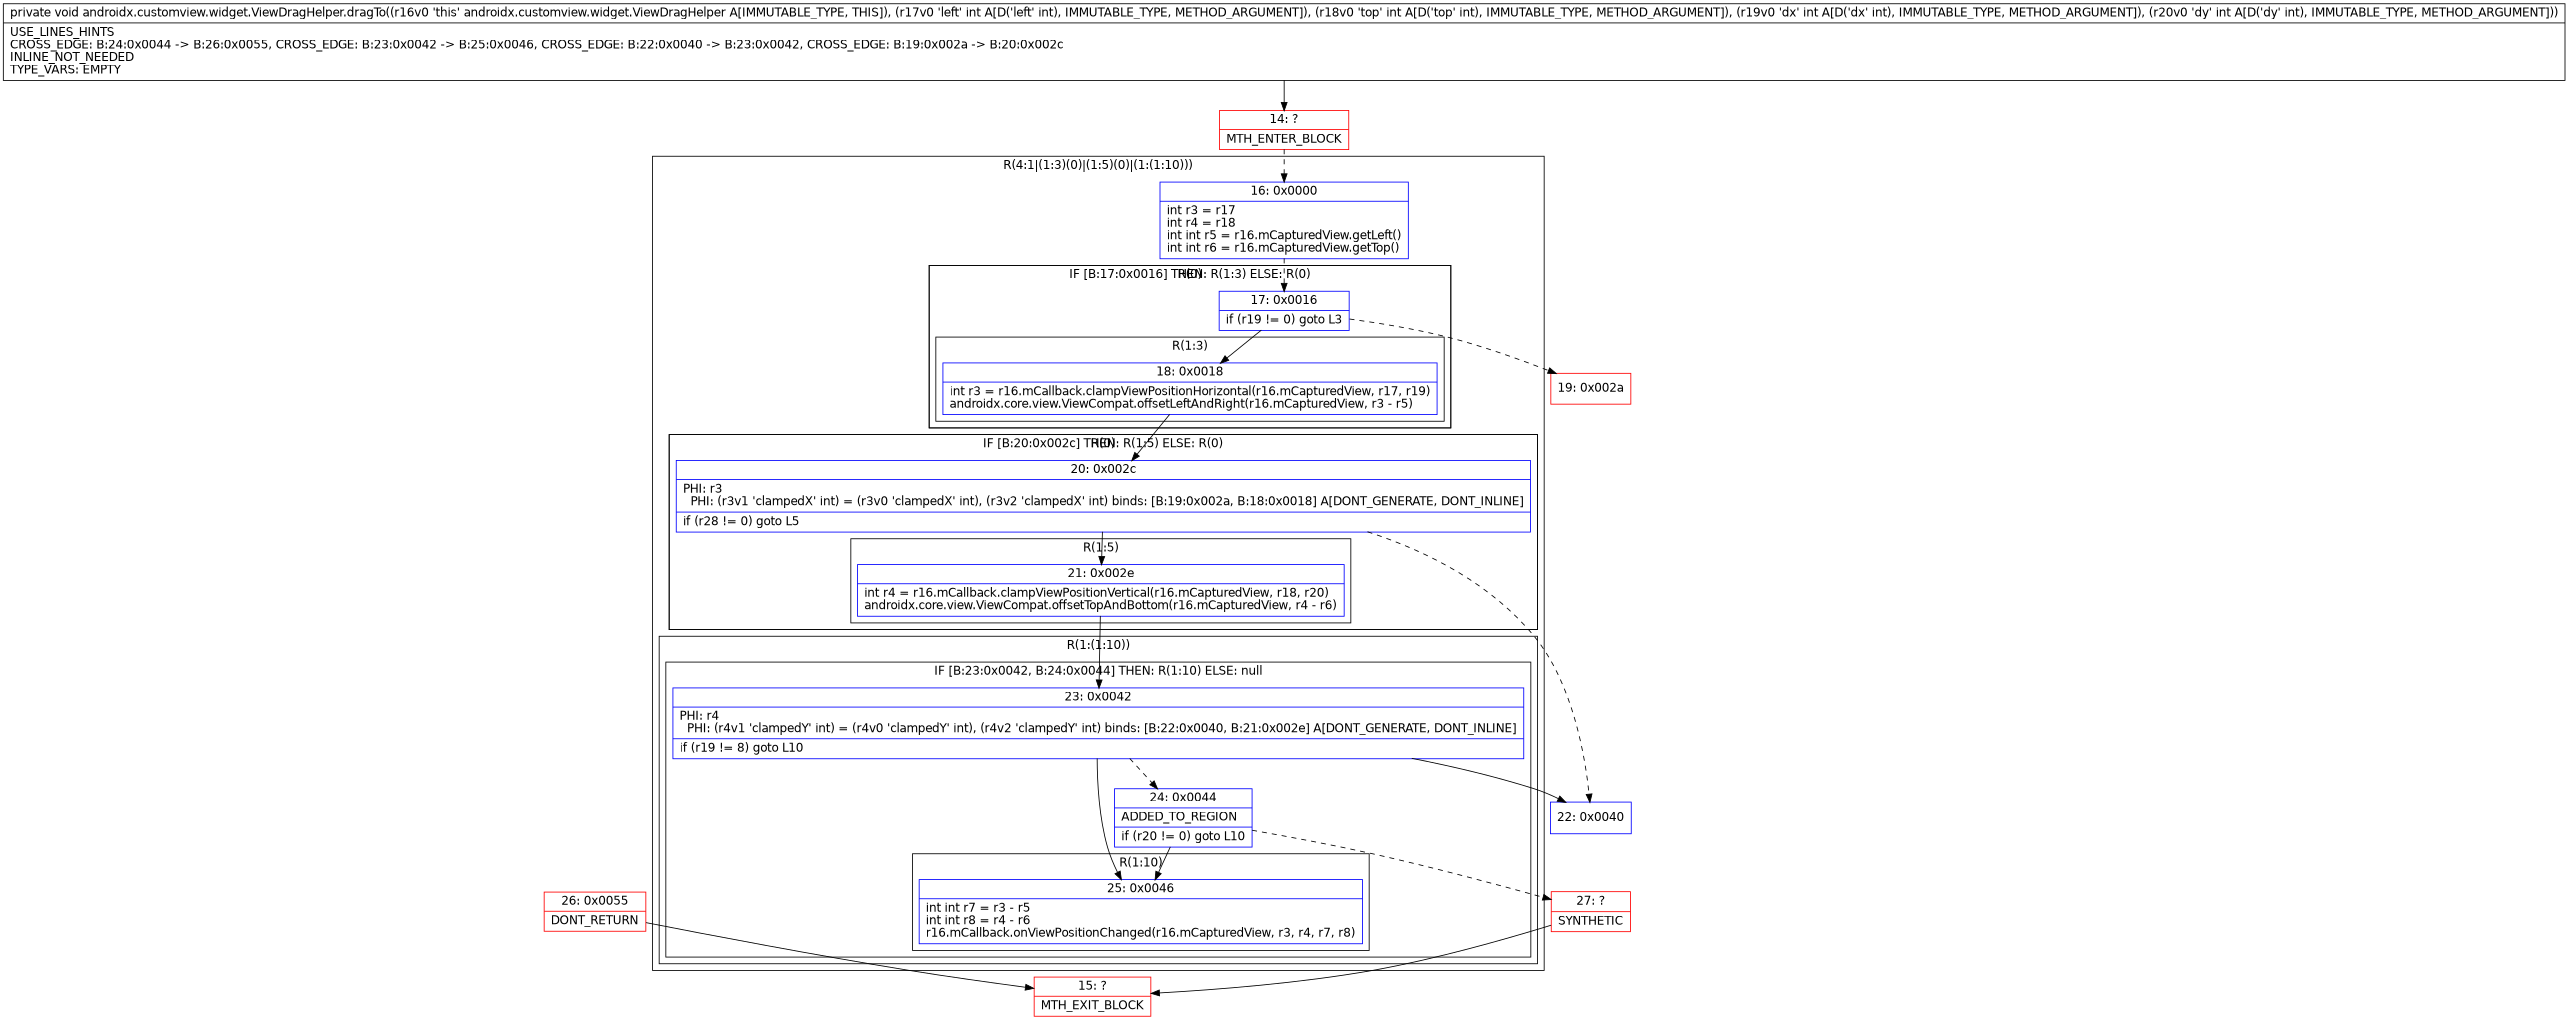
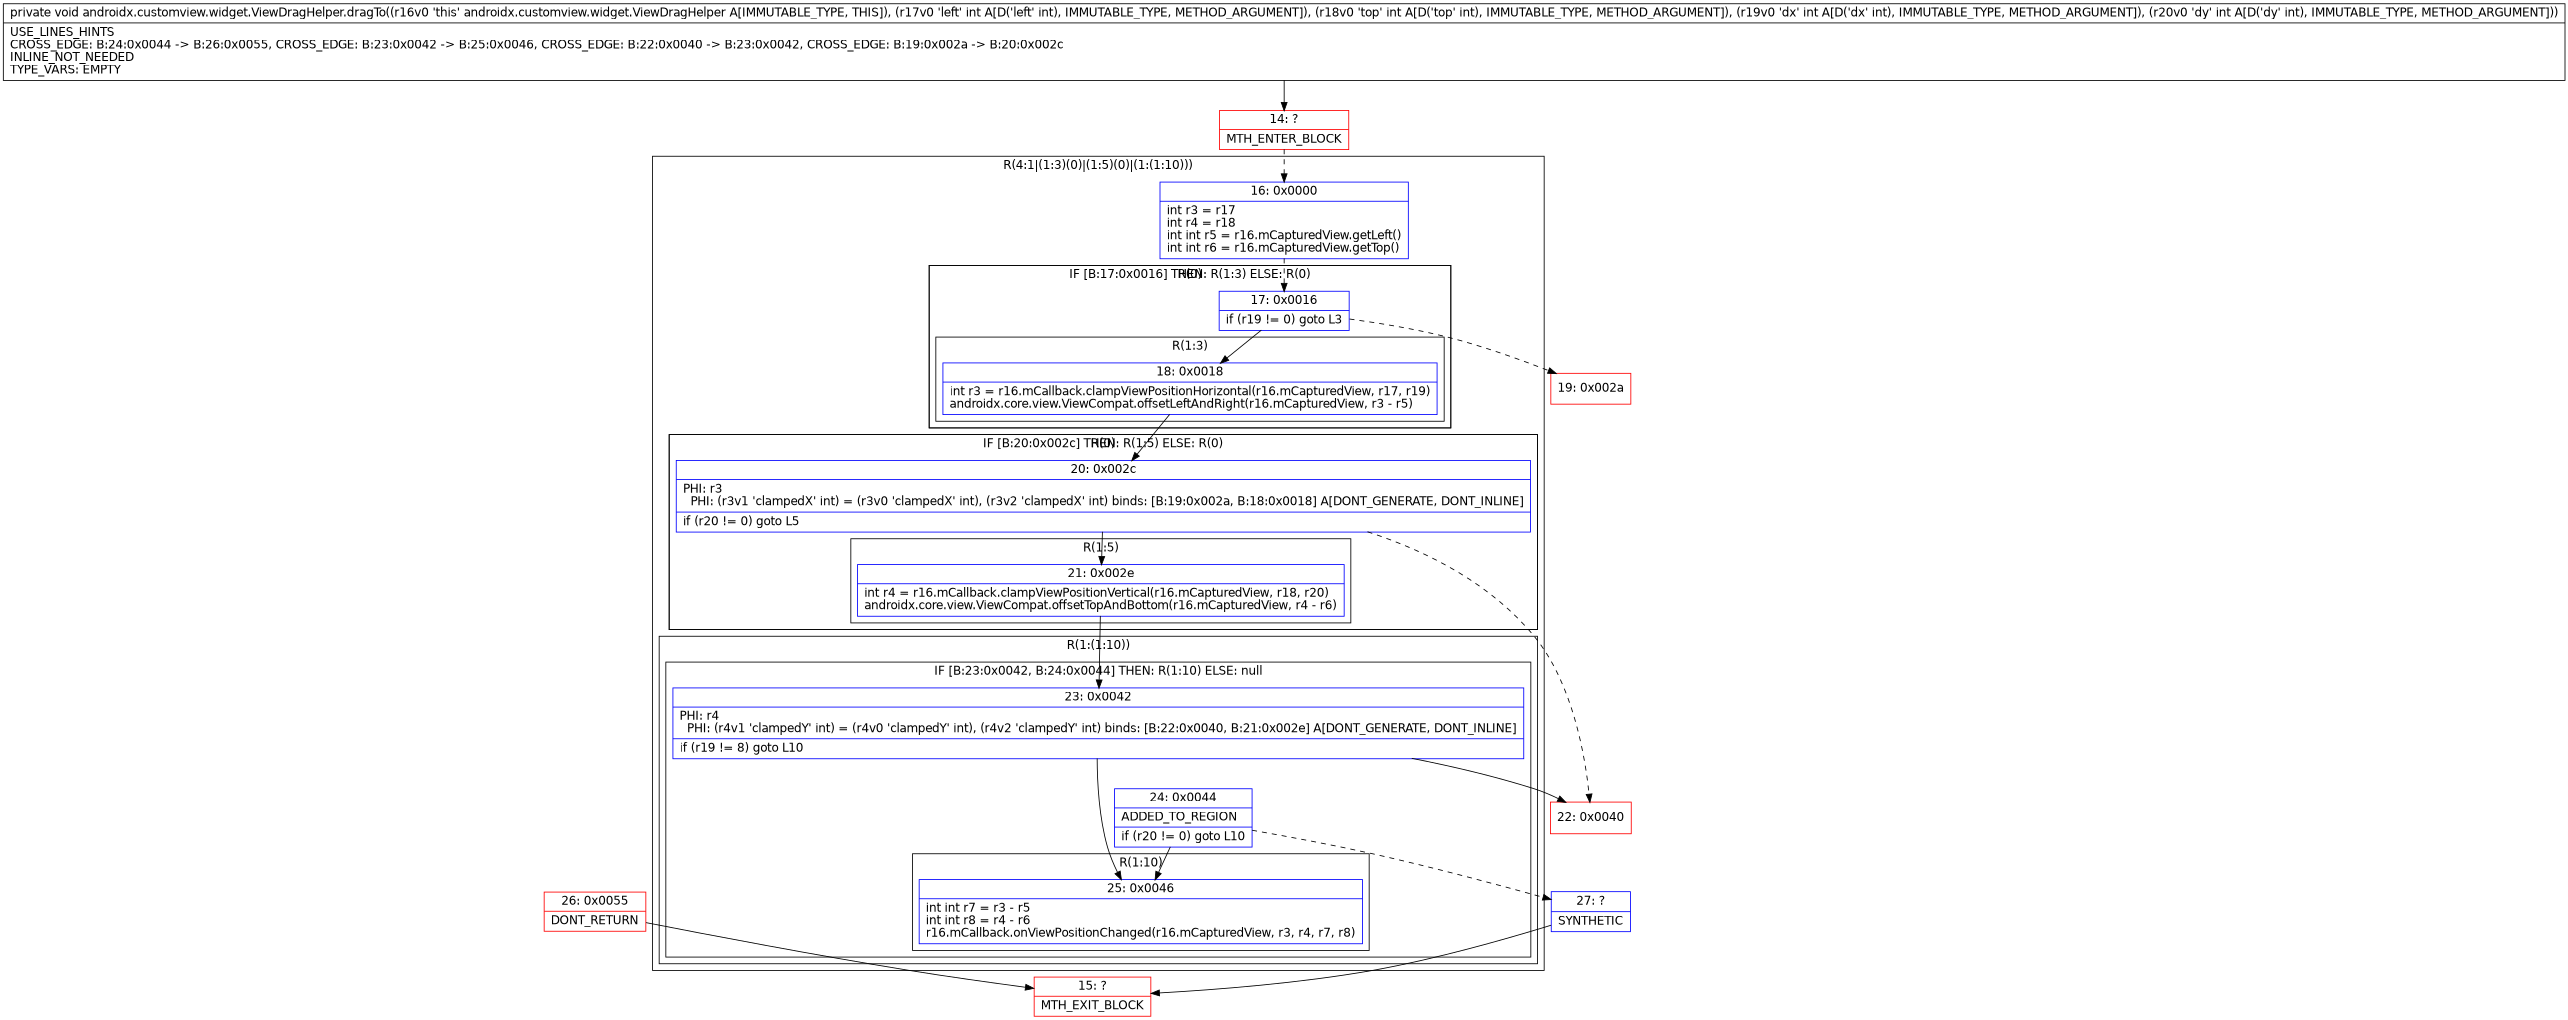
node "20: 0x002c": text "if (r28 != 0) goto L5" -> "if (r20 != 0) goto L5"
edge "23: 0x0042" -> "24: 0x0044": removed
node "22: 0x0040": color blue -> red
node "27: ?": color red -> blue
